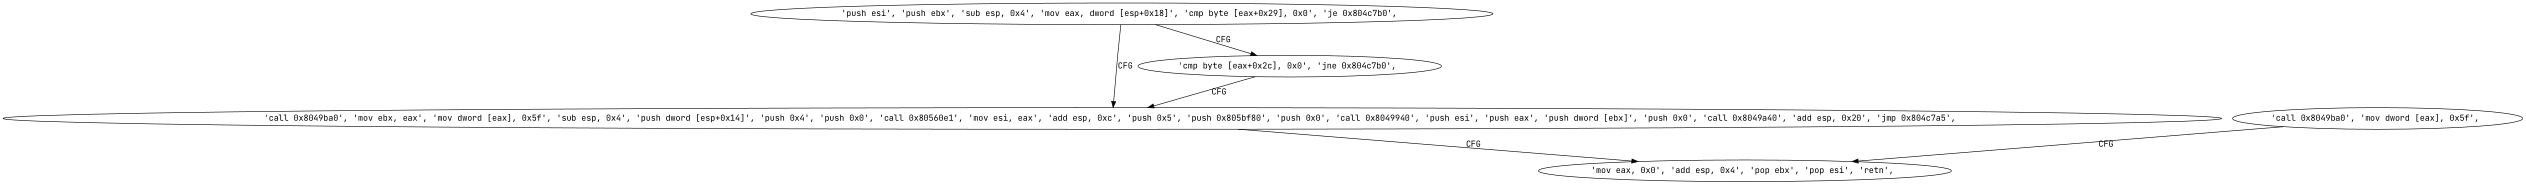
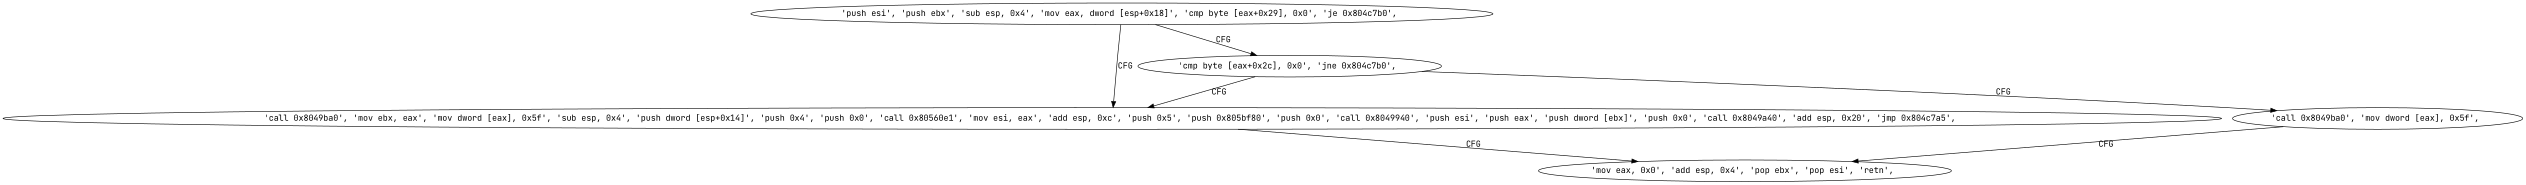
edge "'cmp byte [eax+0x2c], 0x0', 'jne 0x804c7b0'," -> "'call 0x8049ba0', 'mov dword [eax], 0x5f',": added, label "CFG"
